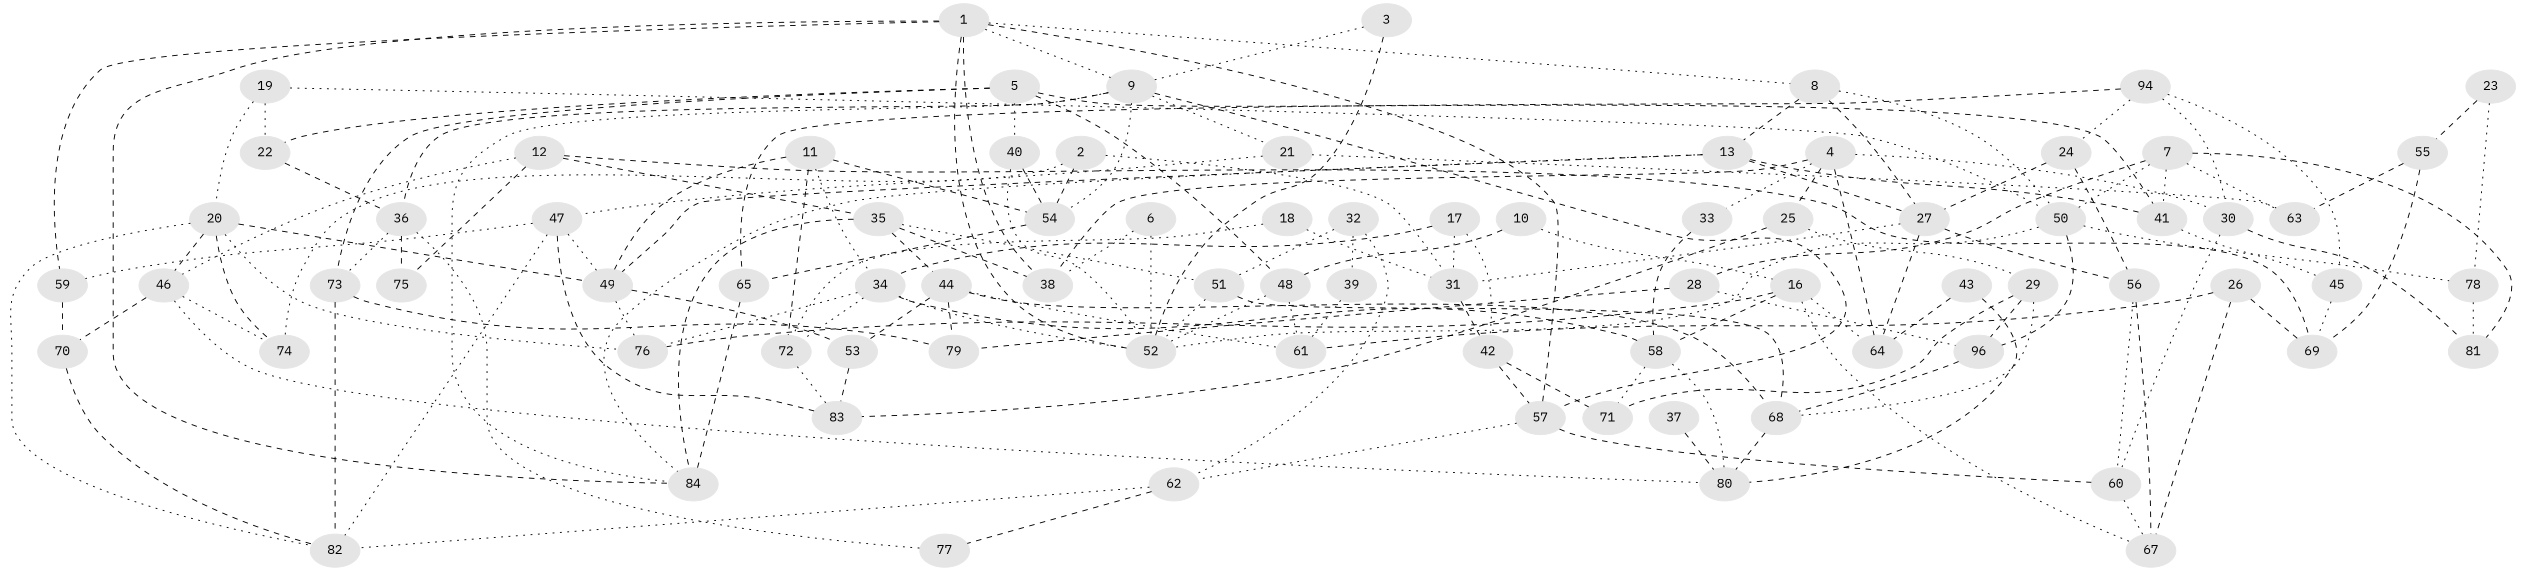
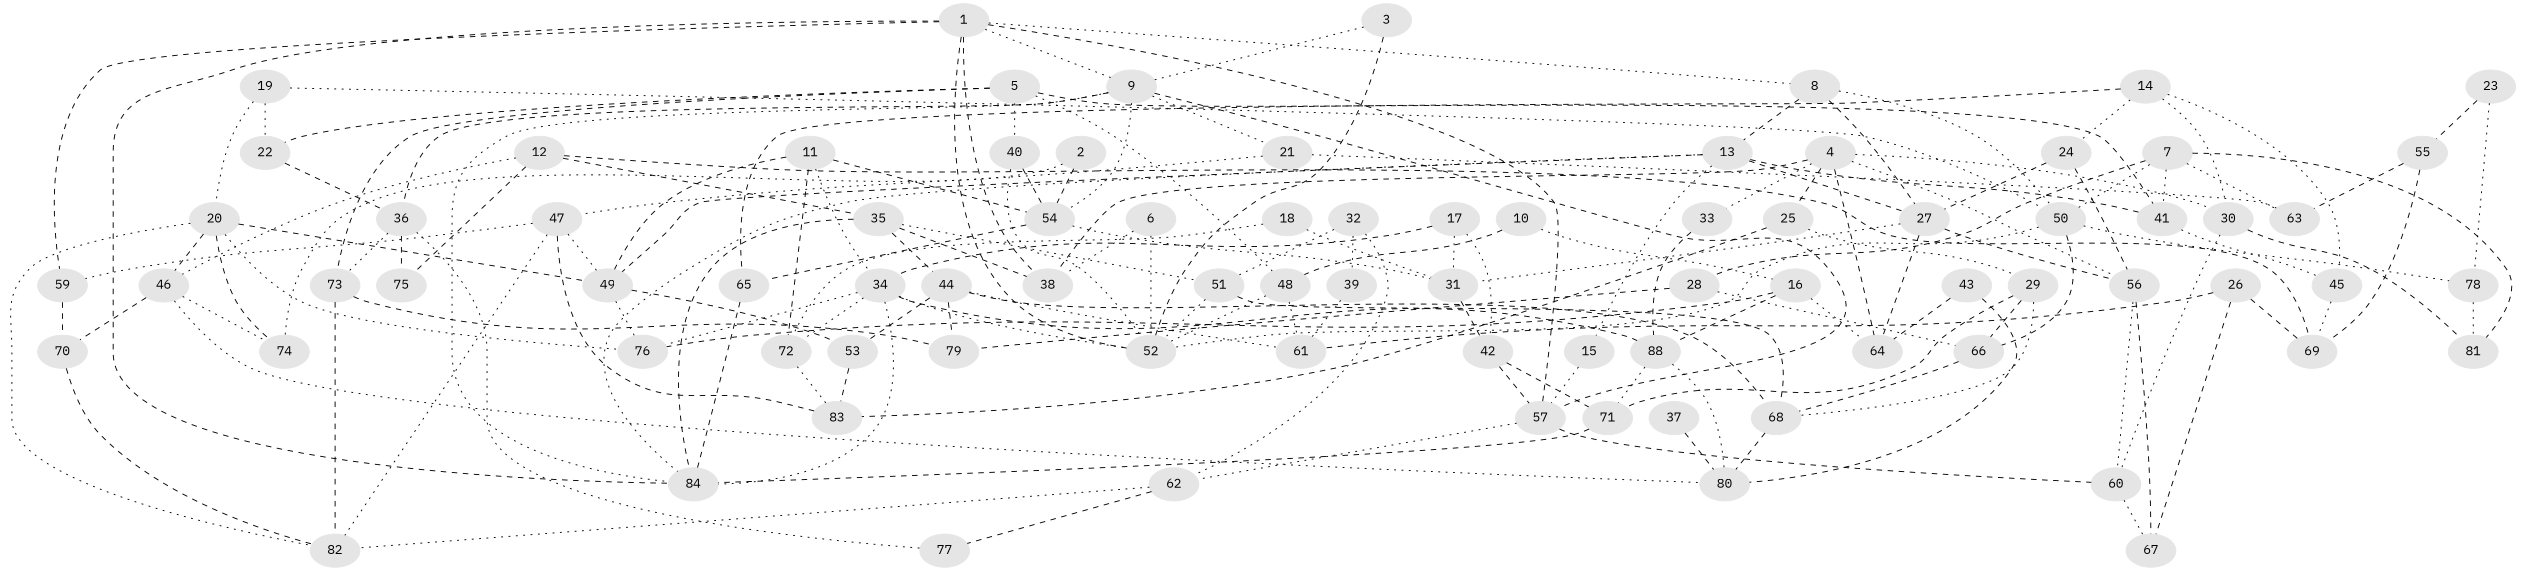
node "94": label "94" -> "14"
edge "5" -- "48": style dashed -> dotted
edge "2" -- "31": now "54" -- "31"
edge "4" -- "56": added
node "15": added
node "58": label "58" -> "88"
node "96": label "96" -> "66"
edge "34" -- "84": added
edge "16" -- "67": removed
edge "71" -- "84": added
